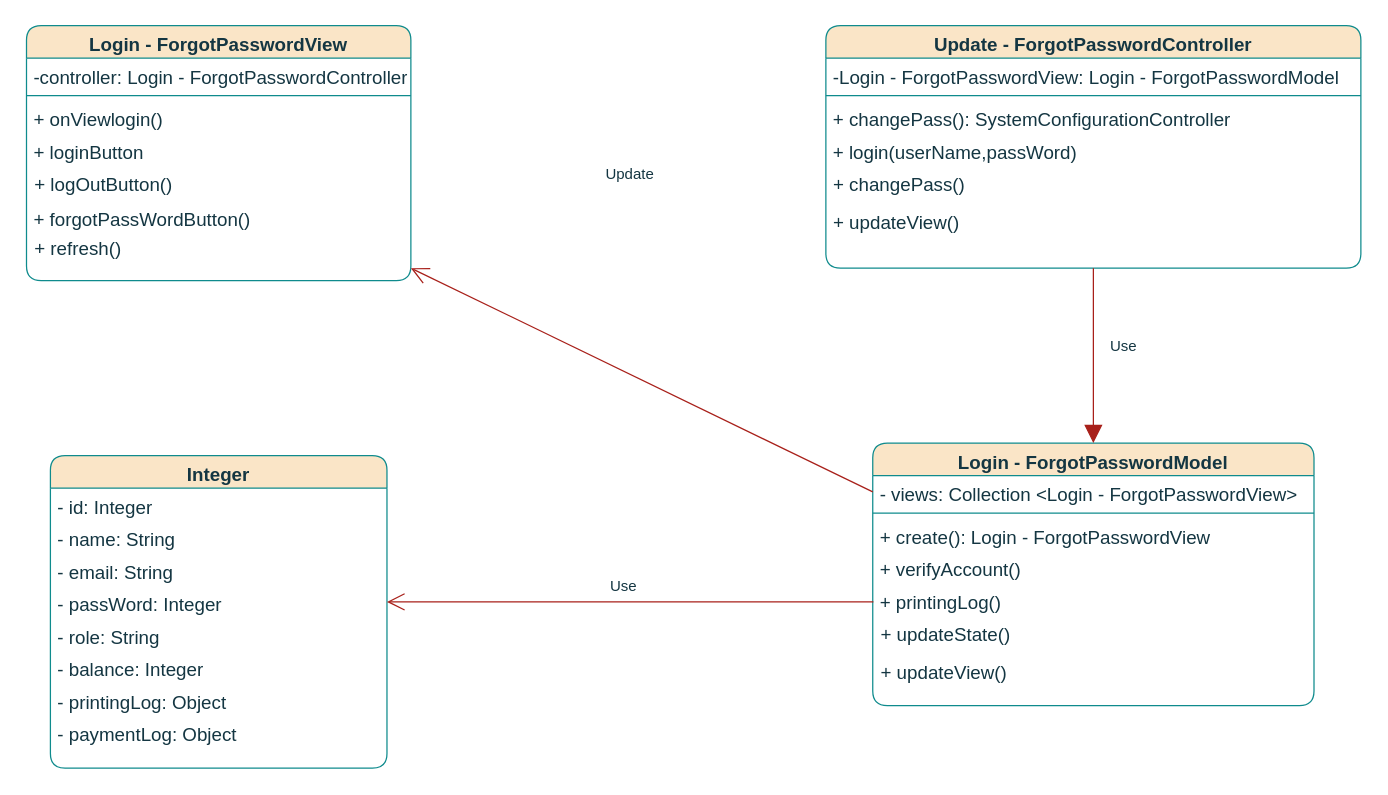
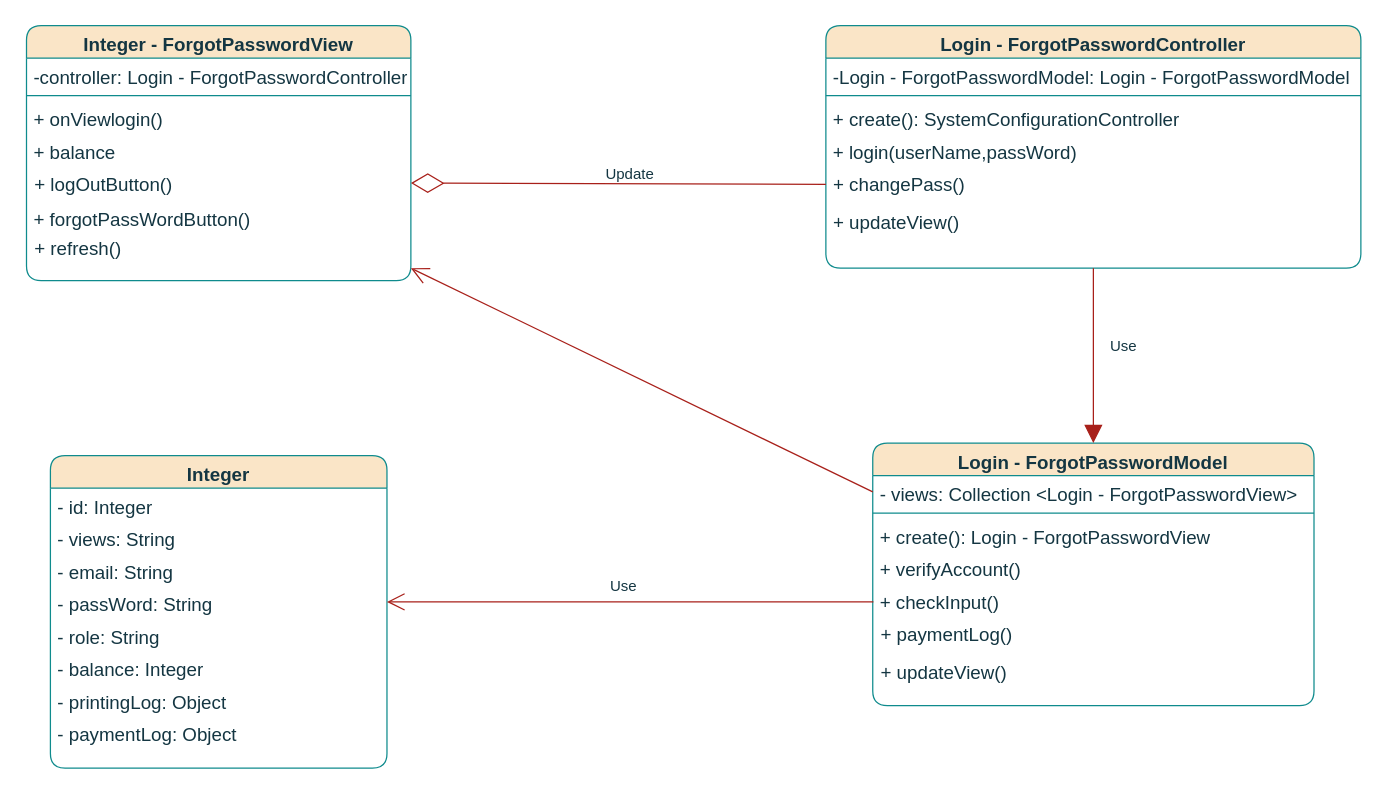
node "Login - ForgotPasswordView": label "Login - ForgotPasswordView" -> "Integer - ForgotPasswordView"
node "Update - ForgotPasswordController": label "Update - ForgotPasswordController" -> "Login - ForgotPasswordController"
node "-Login - ForgotPasswordView: Login - ForgotPasswordModel": label "-Login - ForgotPasswordView: Login - ForgotPasswordModel" -> "-Login - ForgotPasswordModel: Login - ForgotPasswordModel"
node "+ changePass(): SystemConfigurationController": label "+ changePass(): SystemConfigurationController" -> "+ create(): SystemConfigurationController"
node "+ loginButton": label "+ loginButton" -> "+ balance"
edge "+ changePass()" -> "+ logOutButton()": added
node "- name: String": label "- name: String" -> "- views: String"
node "+ printingLog()": label "+ printingLog()" -> "+ checkInput()"
node "- passWord: Integer": label "- passWord: Integer" -> "- passWord: String"
node "+ updateState()": label "+ updateState()" -> "+ paymentLog()"
